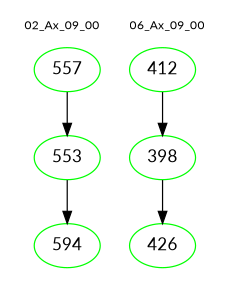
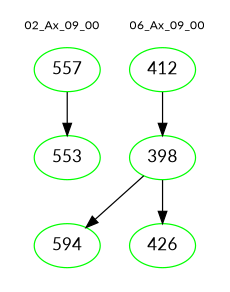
edge "553" -> "594": now "398" -> "594"
